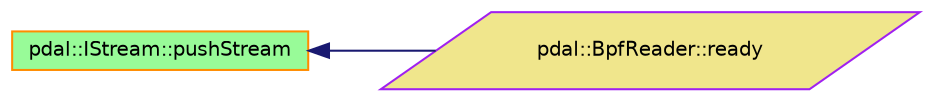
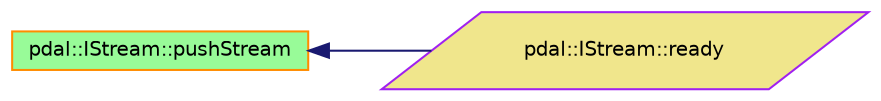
node "pdal::BpfReader::ready": label "pdal::BpfReader::ready" -> "pdal::IStream::ready"
